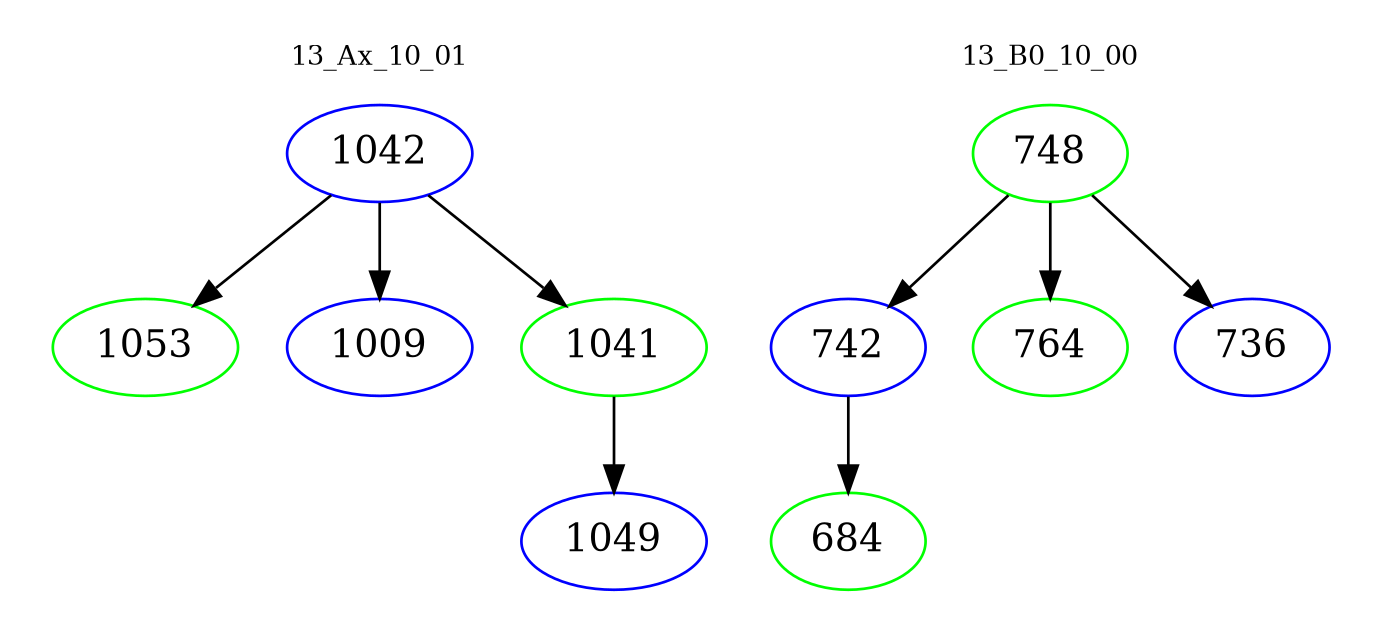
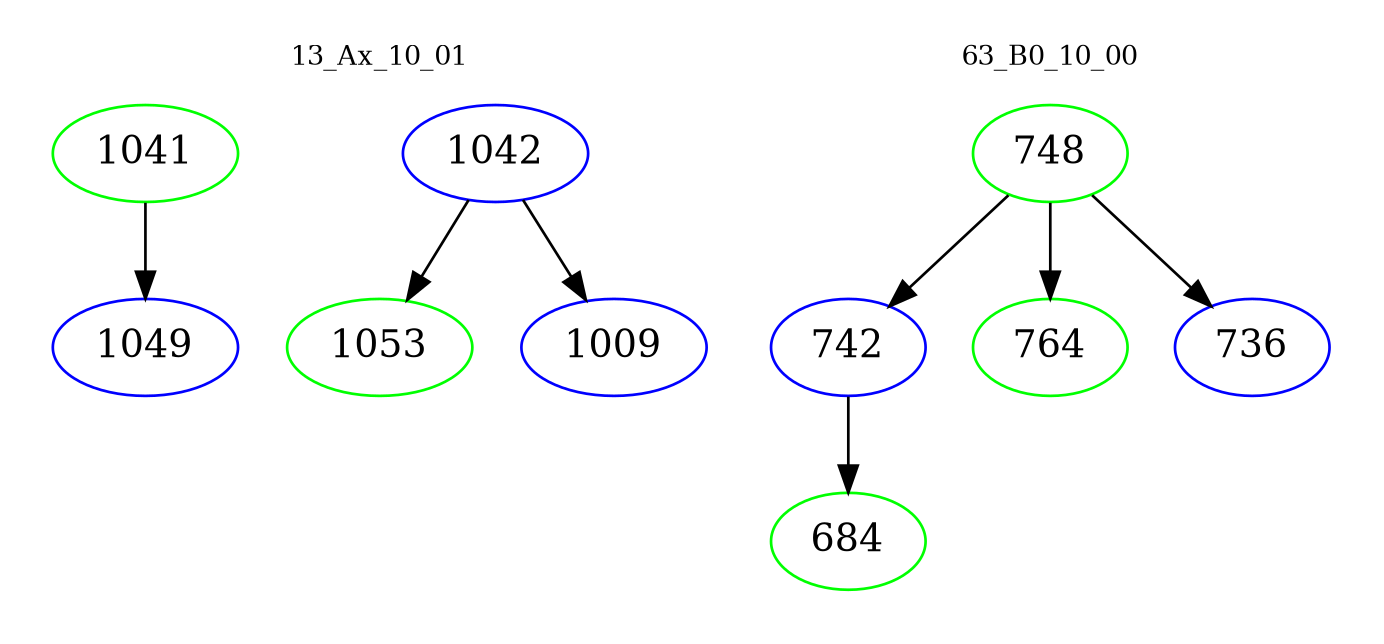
cluster "13_B0_10_00": label "13_B0_10_00" -> "63_B0_10_00"
edge "1042" -> "1041": removed
